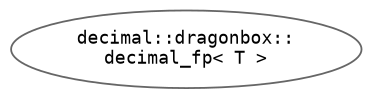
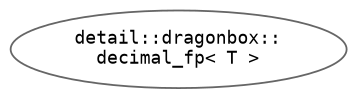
node "decimal::dragonbox:: decimal_fp< T >": label "decimal::dragonbox:: decimal_fp< T >" -> "detail::dragonbox:: decimal_fp< T >"
